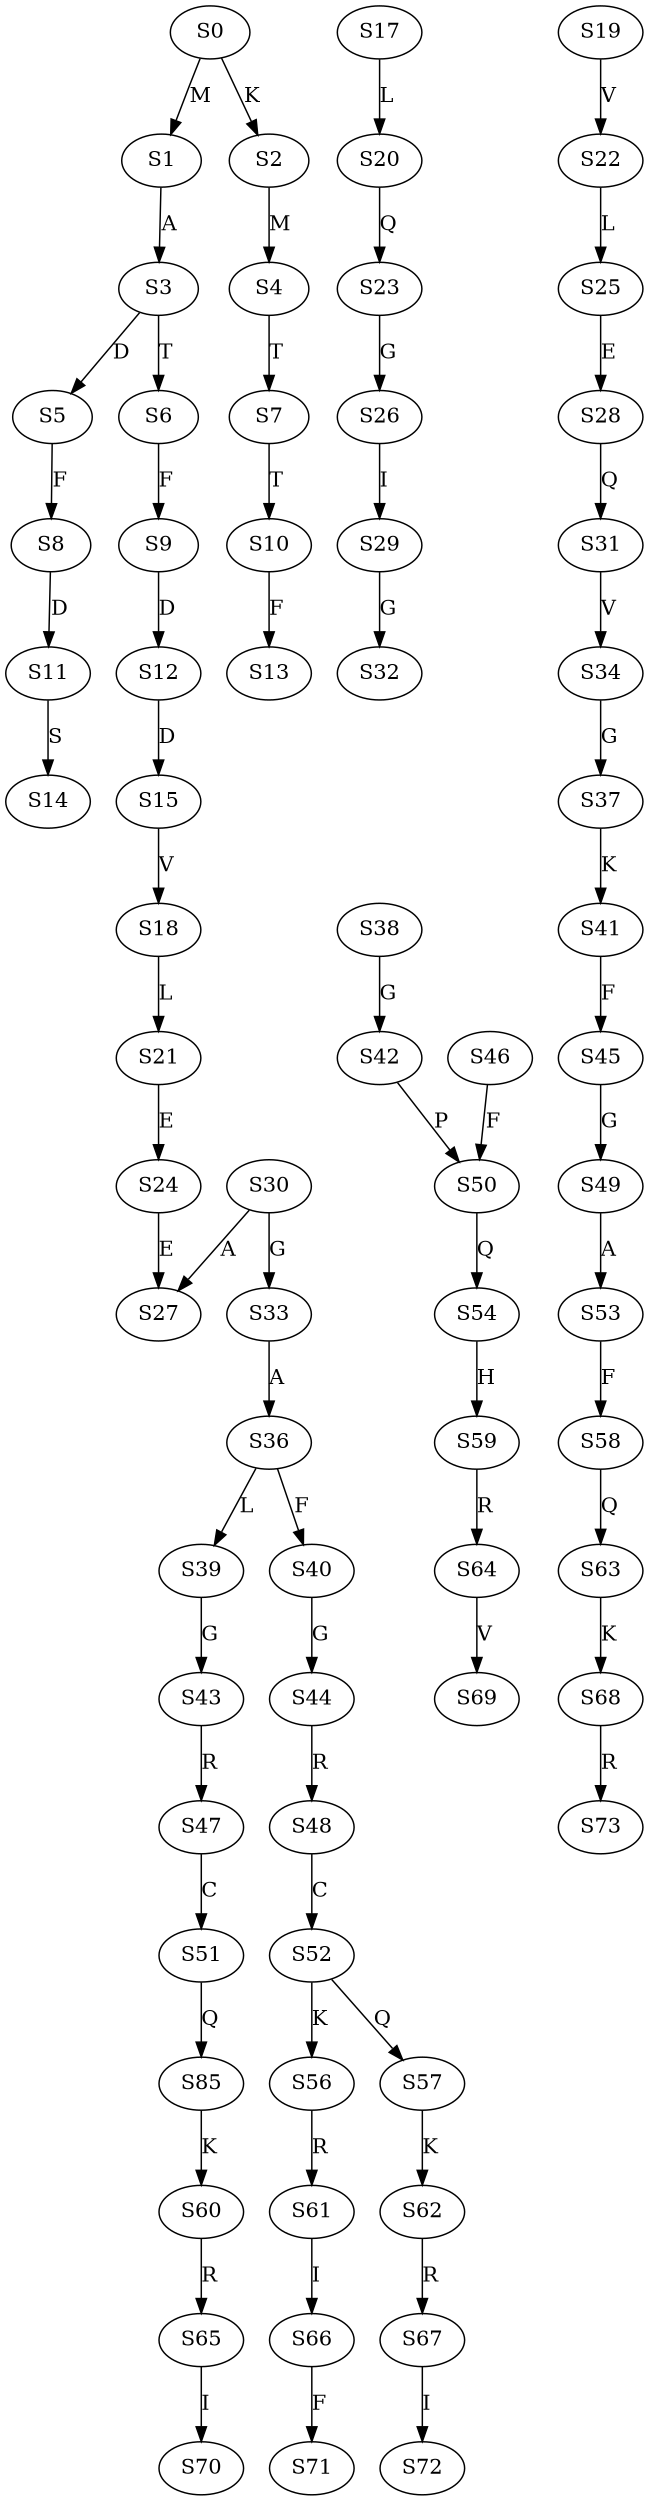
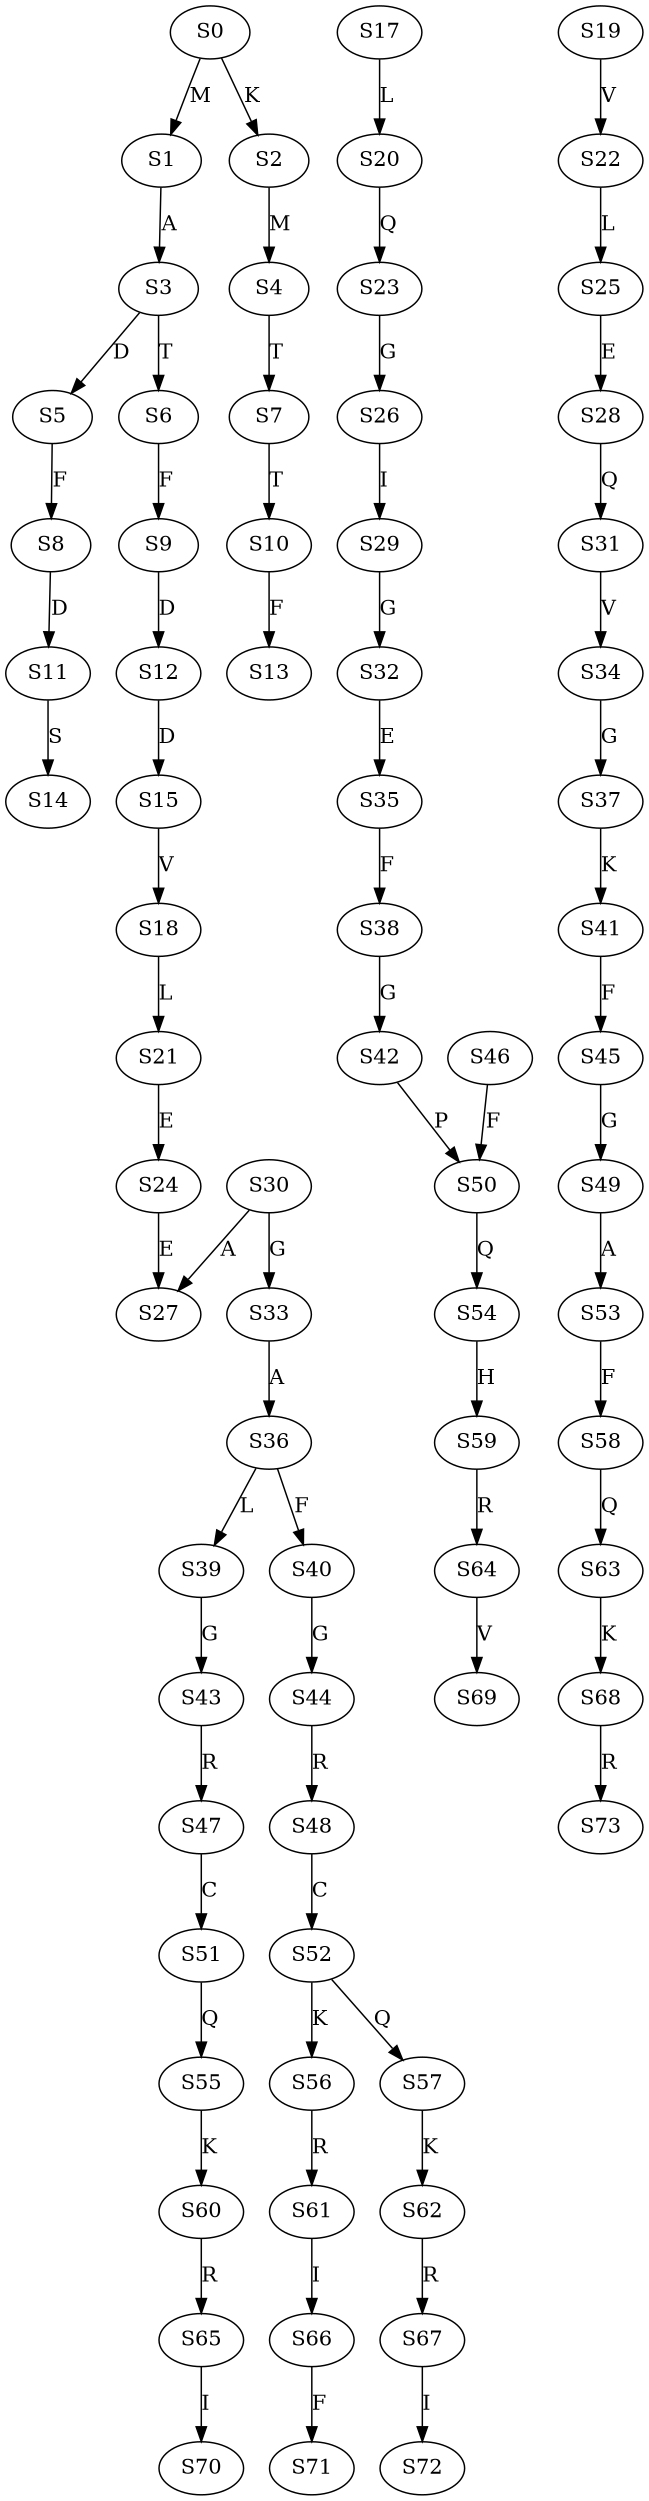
node "S35": added
node "S85": label "S85" -> "S55"
